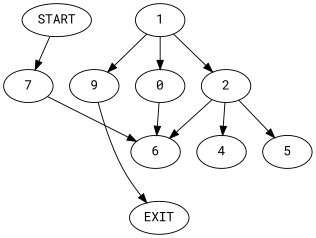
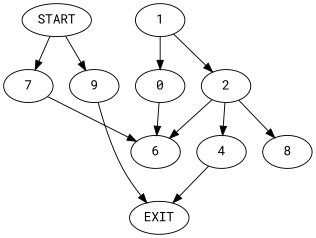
edge "1" -> "9": now "START" -> "9"
node "5": label "5" -> "8"
edge "4" -> "EXIT": added
